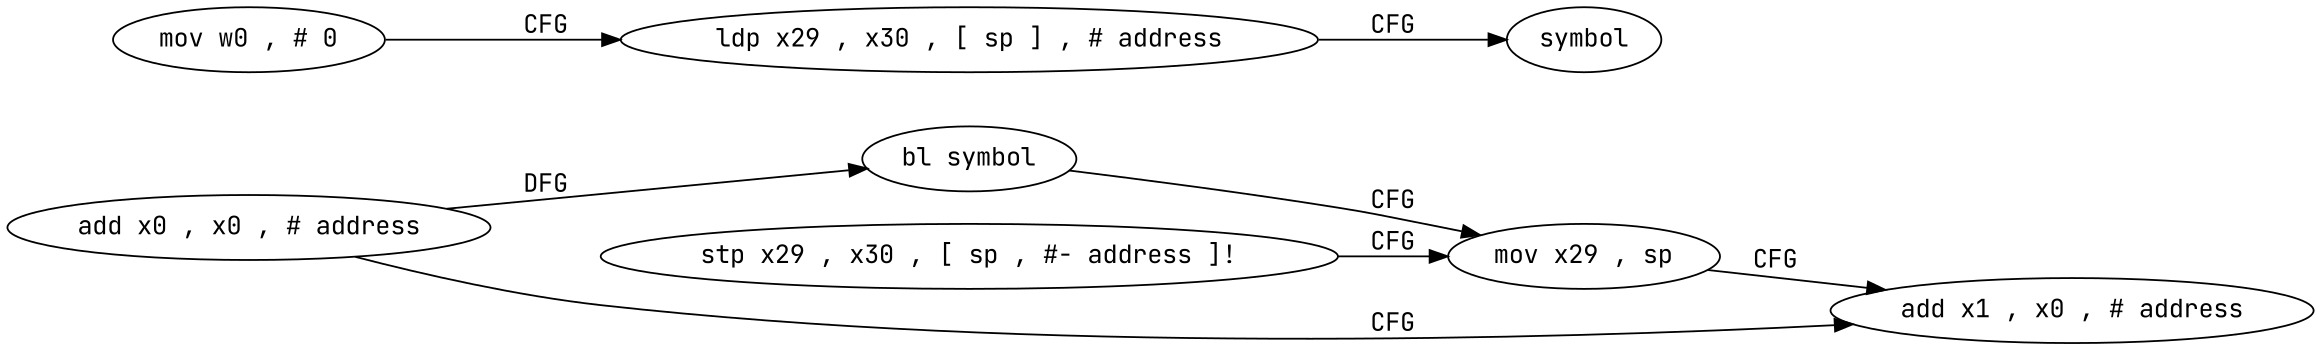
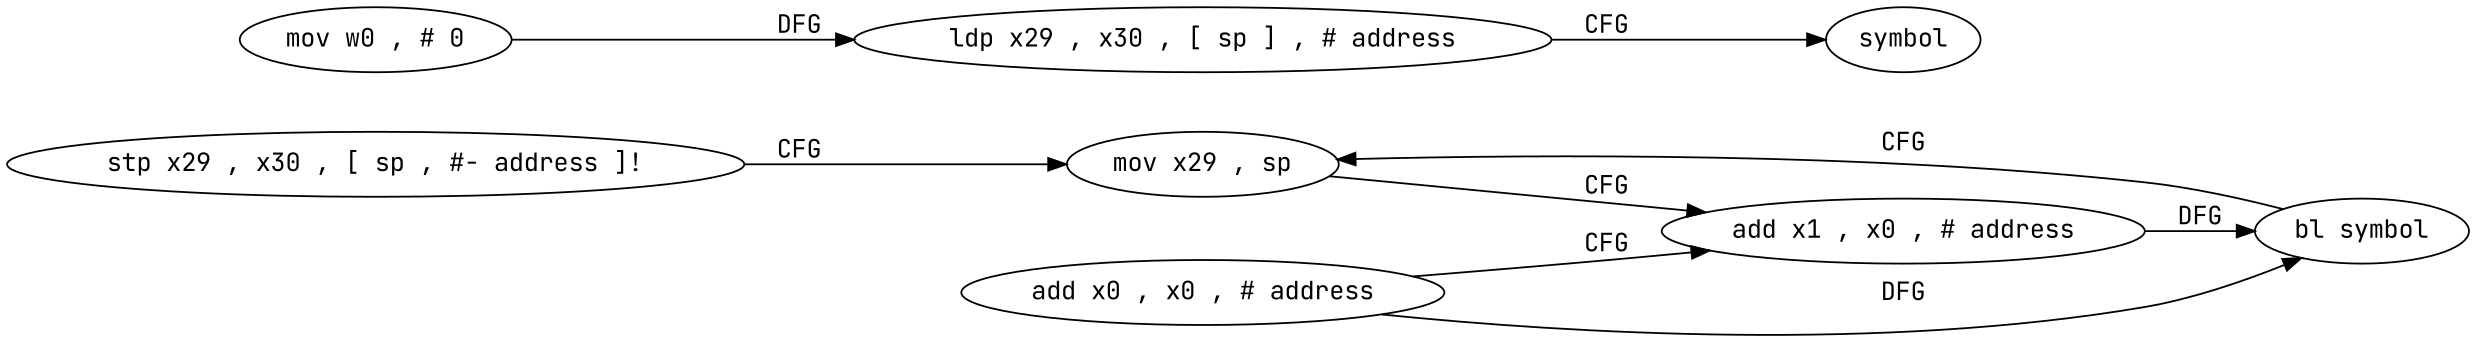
edge "mov w0 , # 0" -> "ldp x29 , x30 , [ sp ] , # address": label "CFG" -> "DFG"
edge "add x1 , x0 , # address" -> "bl symbol": added, label "DFG"
